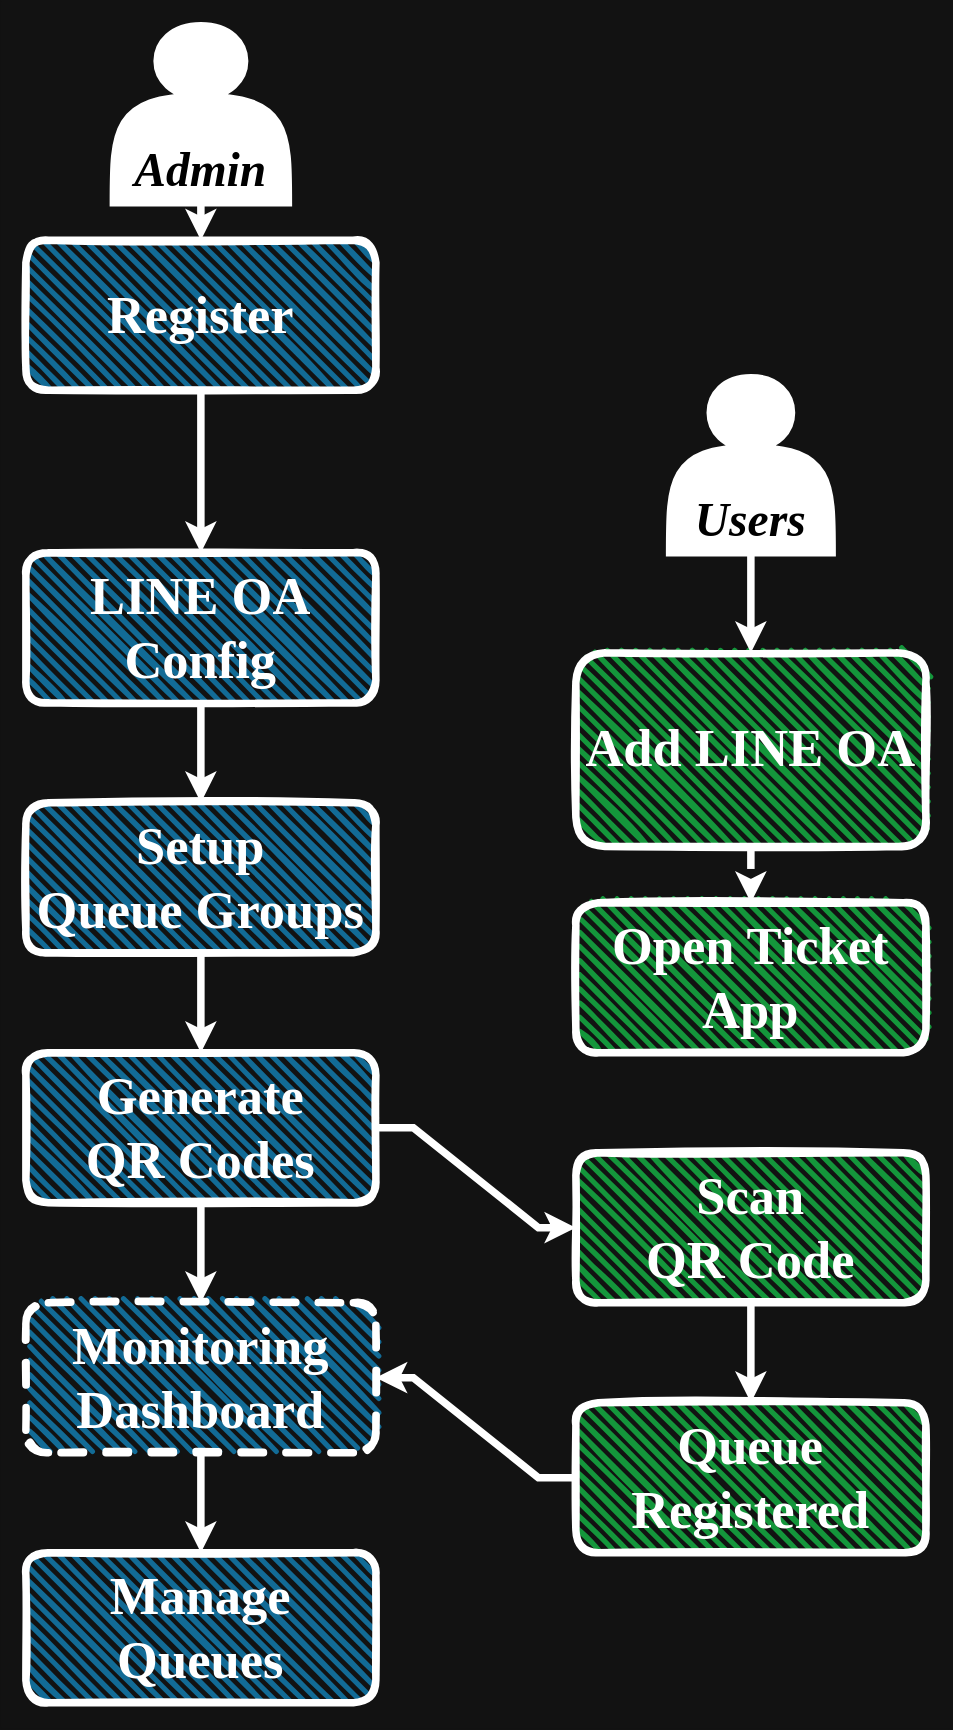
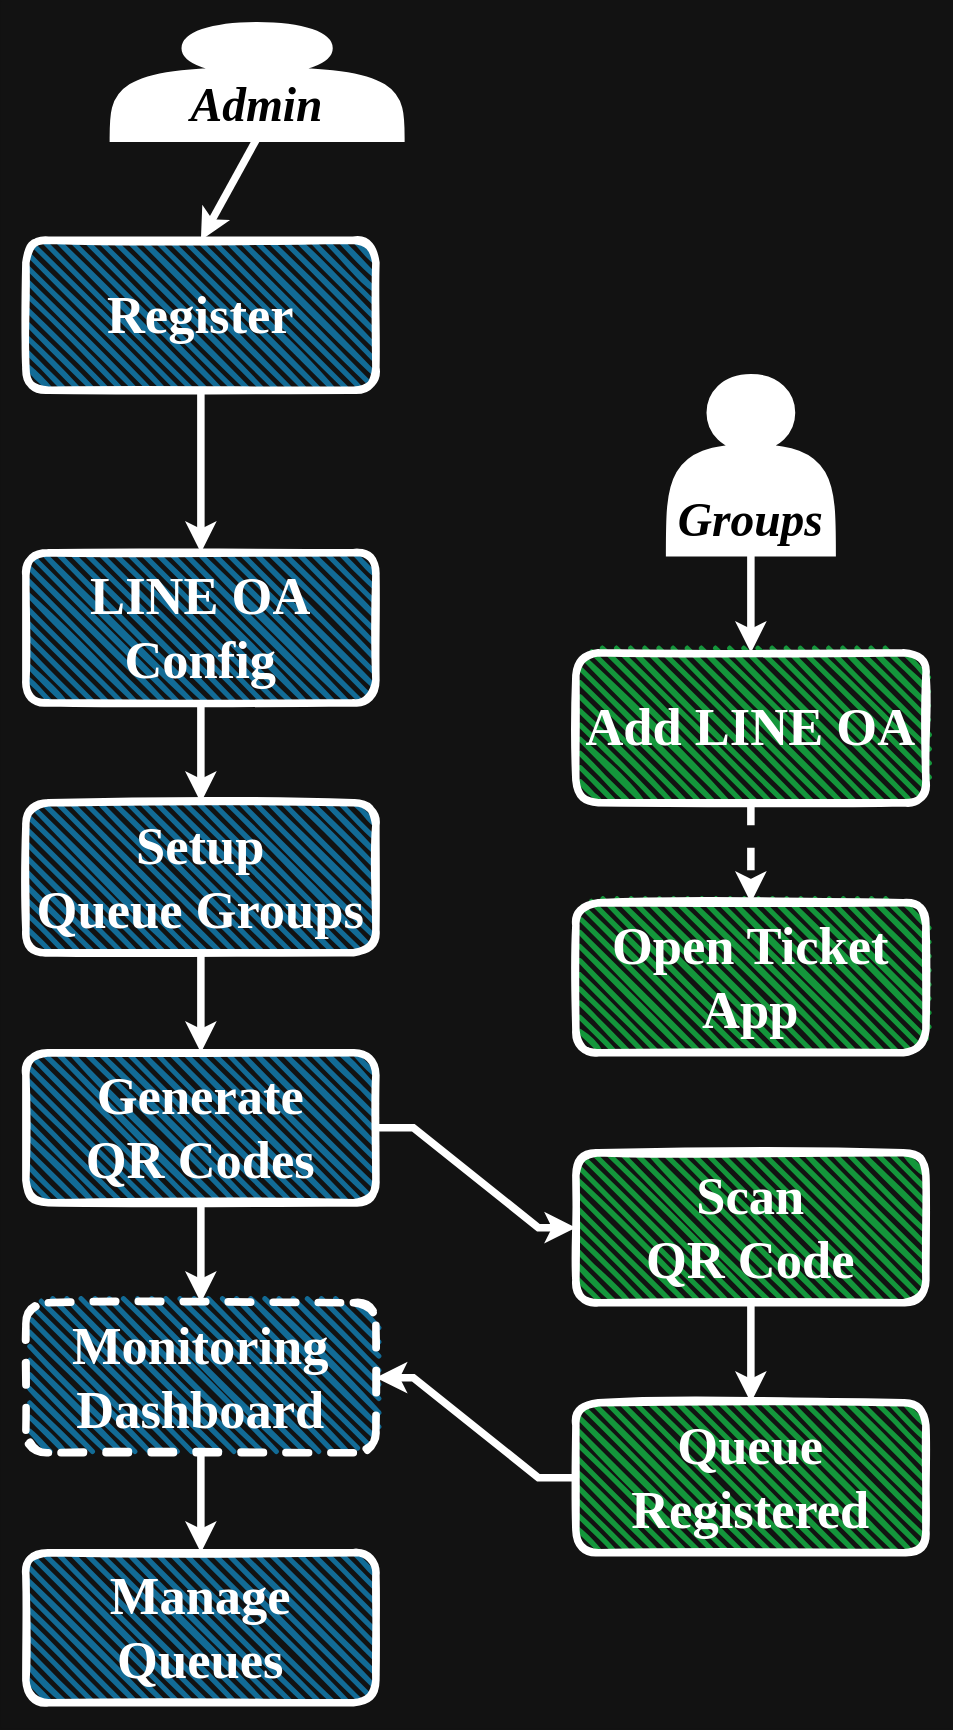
node "Admin": size 175x177 -> 288x113
node "Users": label "Users" -> "Groups"
node "Add LINE OA": size 350x194 -> 350x150
